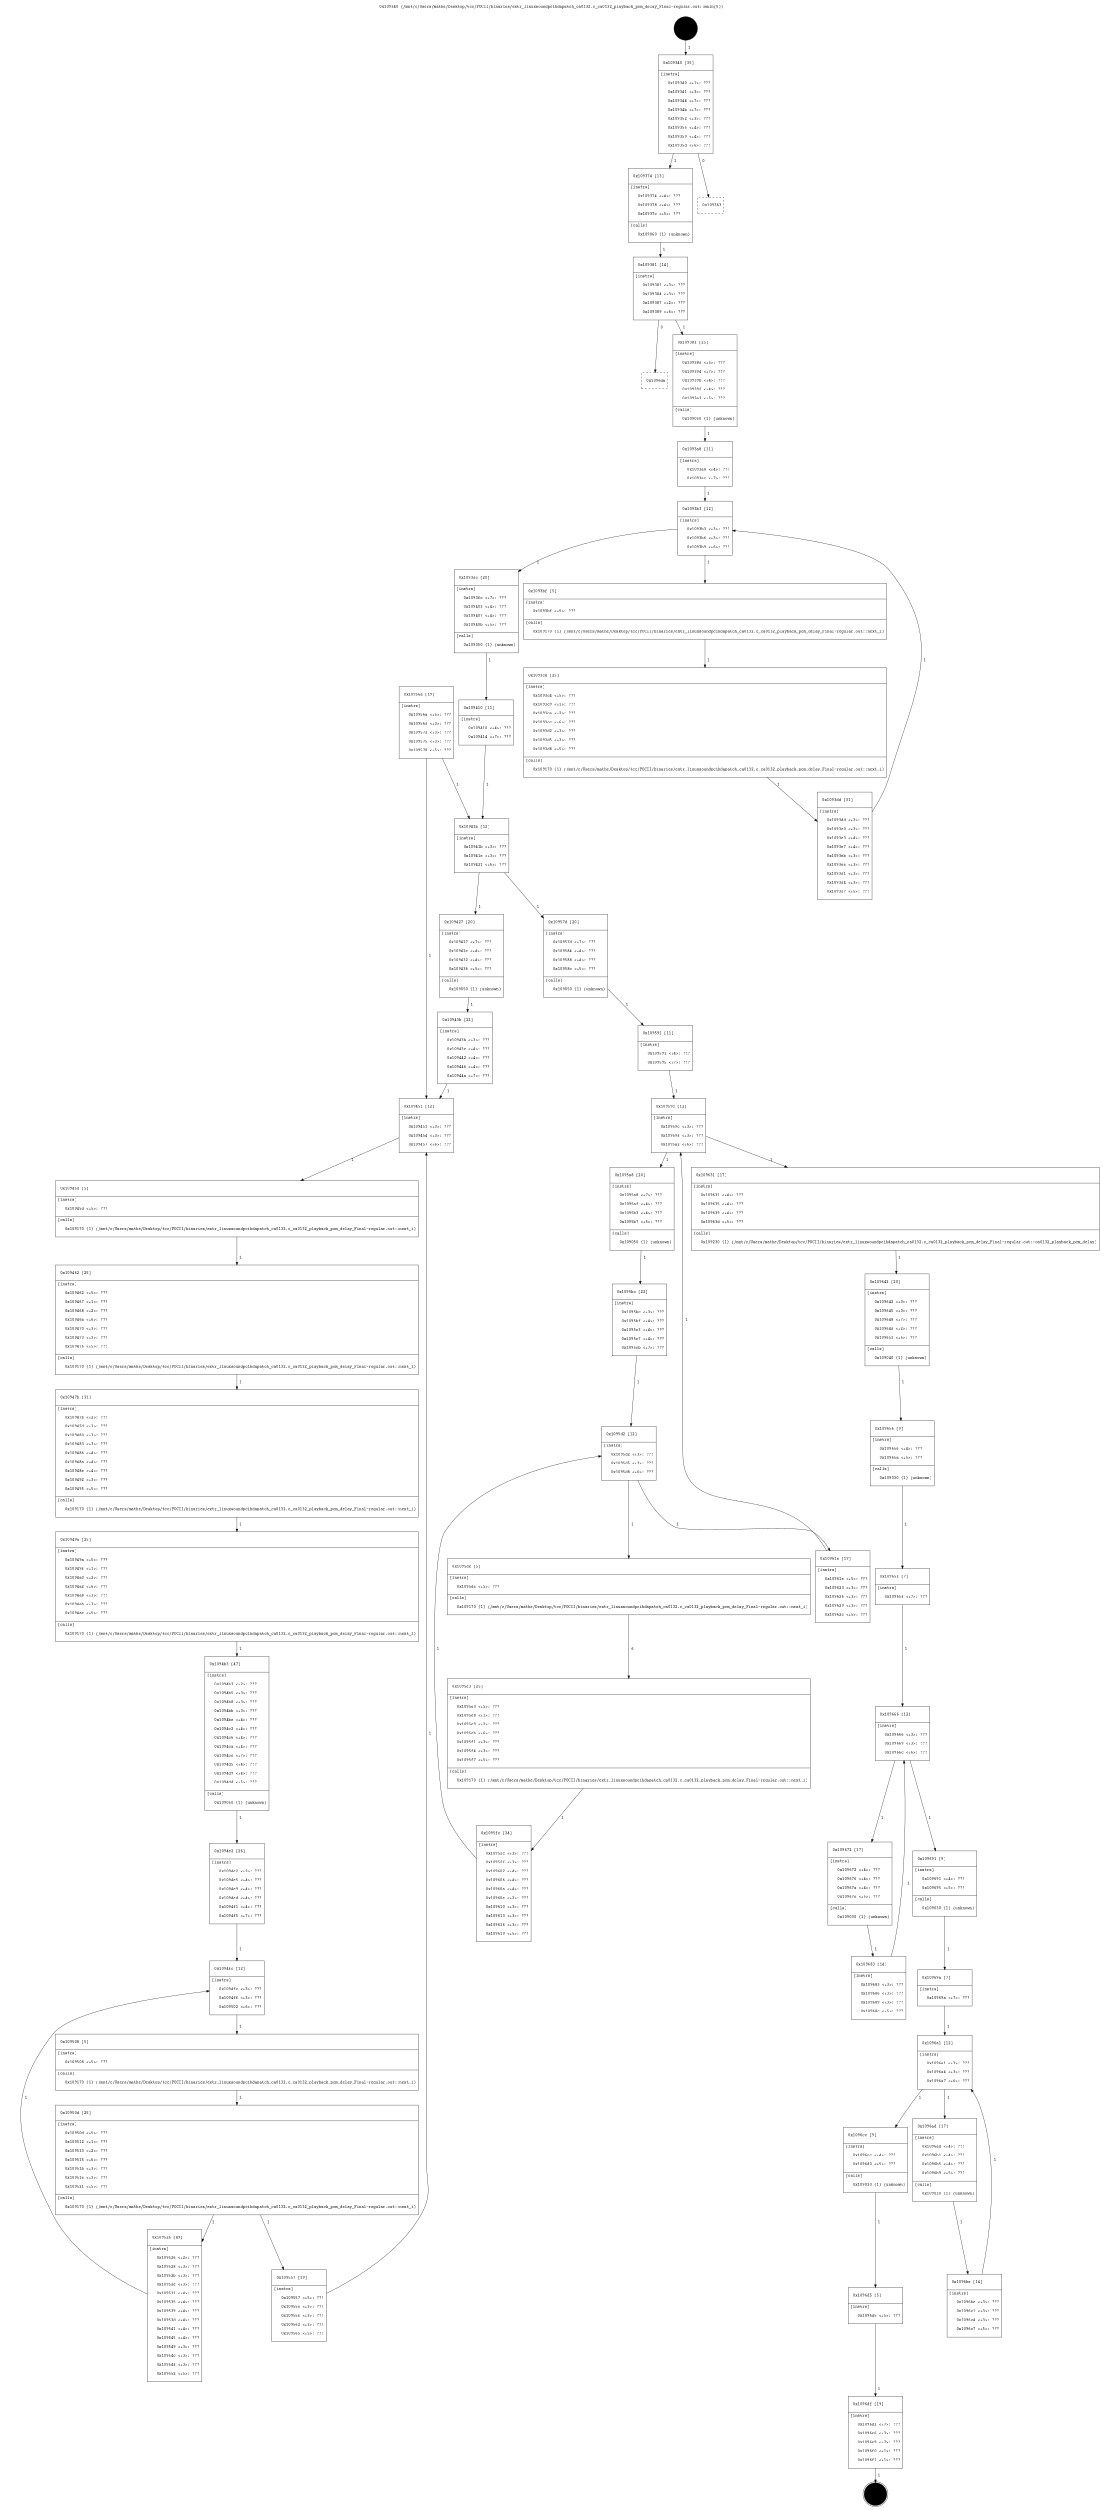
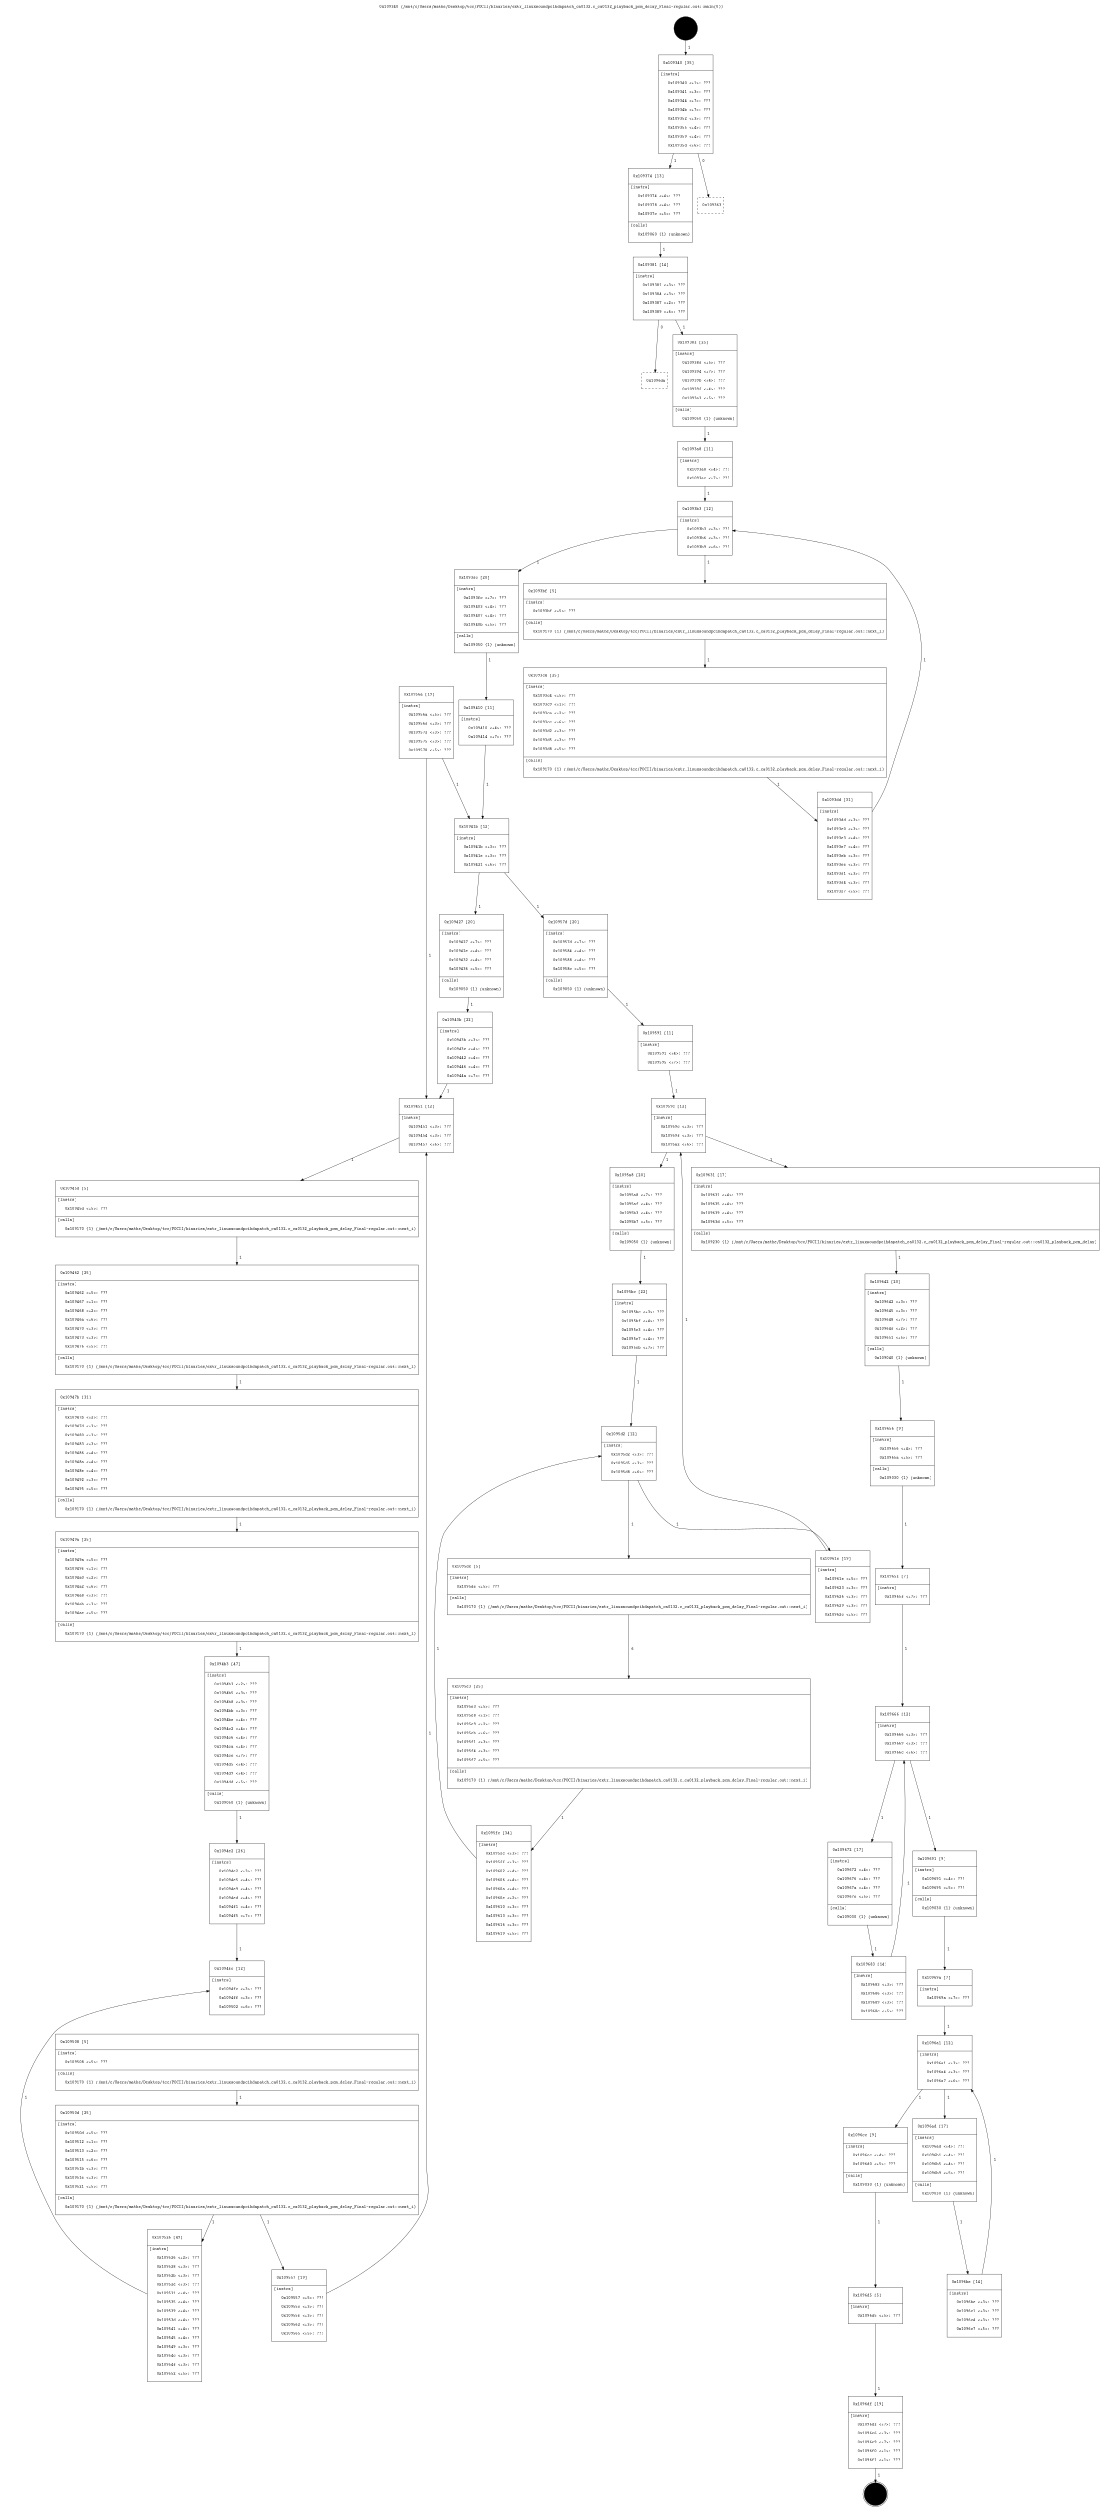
edge "0x1094fc [12]" -> "0x109508 [5]": removed, label "1"
